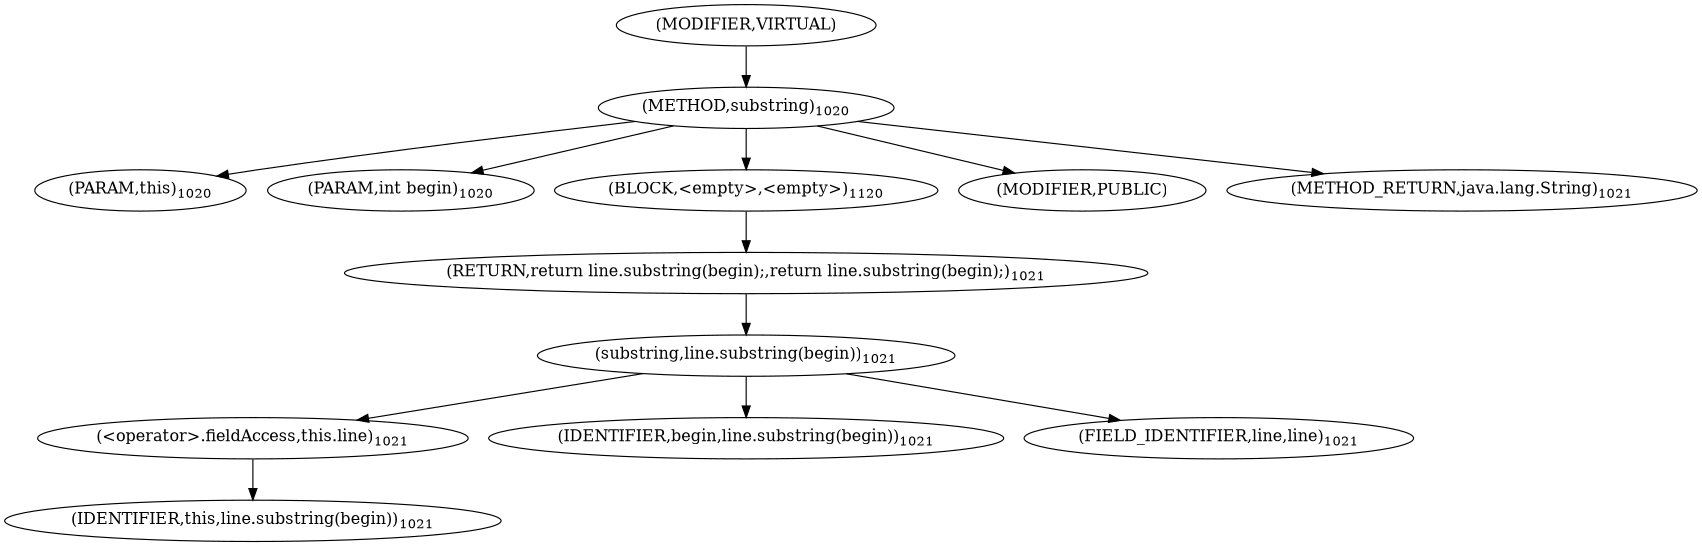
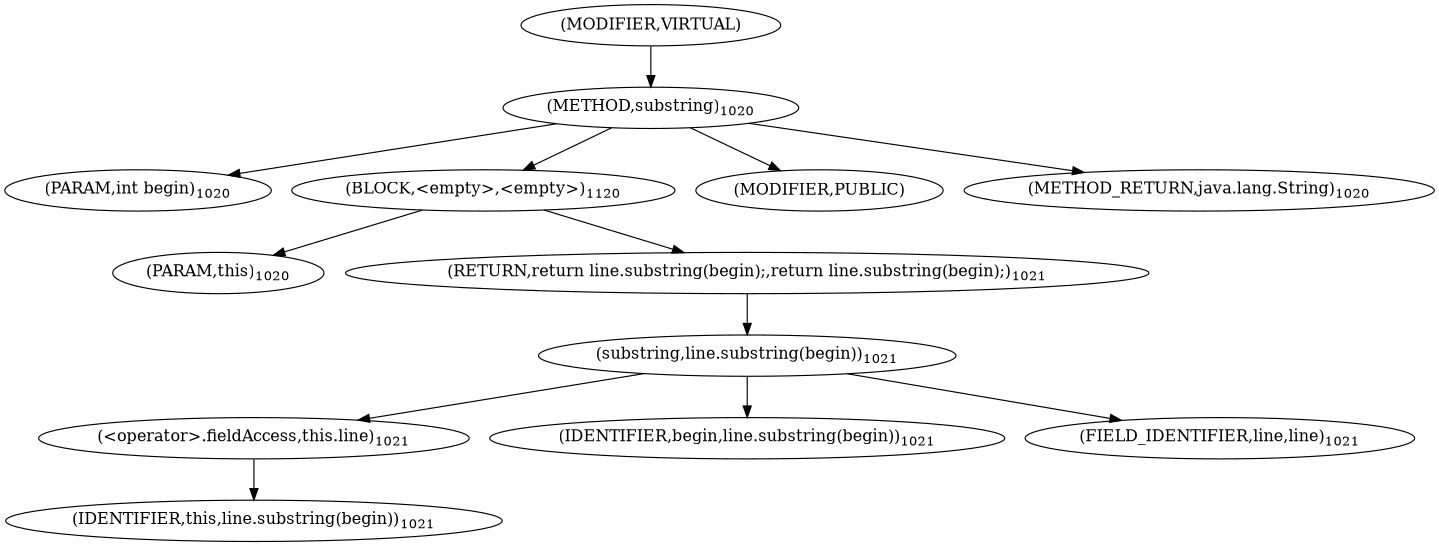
edge "(METHOD,substring)" -> "(PARAM,this)": now "(BLOCK,<empty>,<empty>)" -> "(PARAM,this)"
node "(METHOD_RETURN,java.lang.String)": text "1021" -> "1020"
